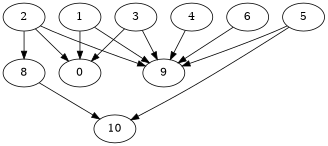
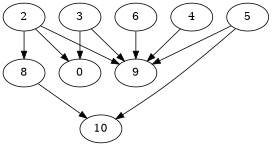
node "1": removed
